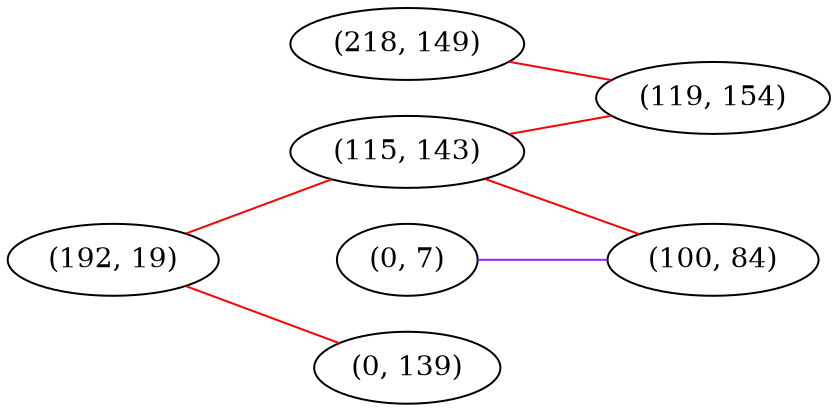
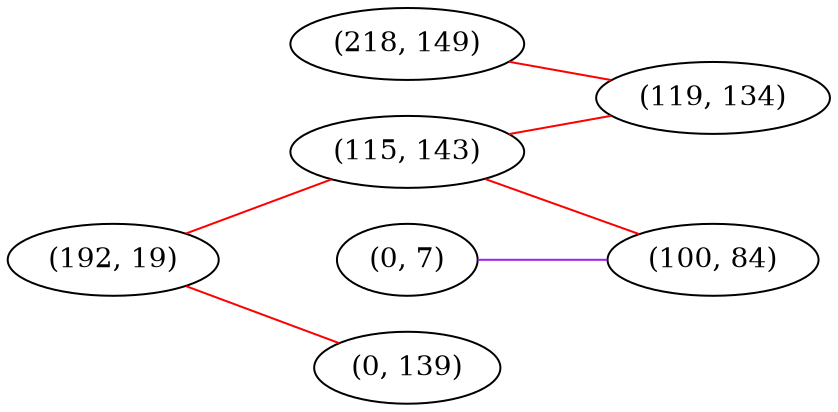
node "(119, 154)": label "(119, 154)" -> "(119, 134)"
